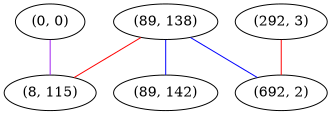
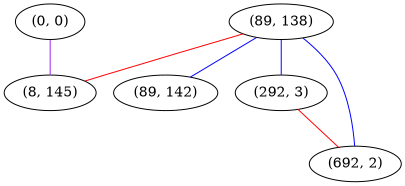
edge "(89, 138)" -- "(292, 3)": added
node "(8, 115)": label "(8, 115)" -> "(8, 145)"
